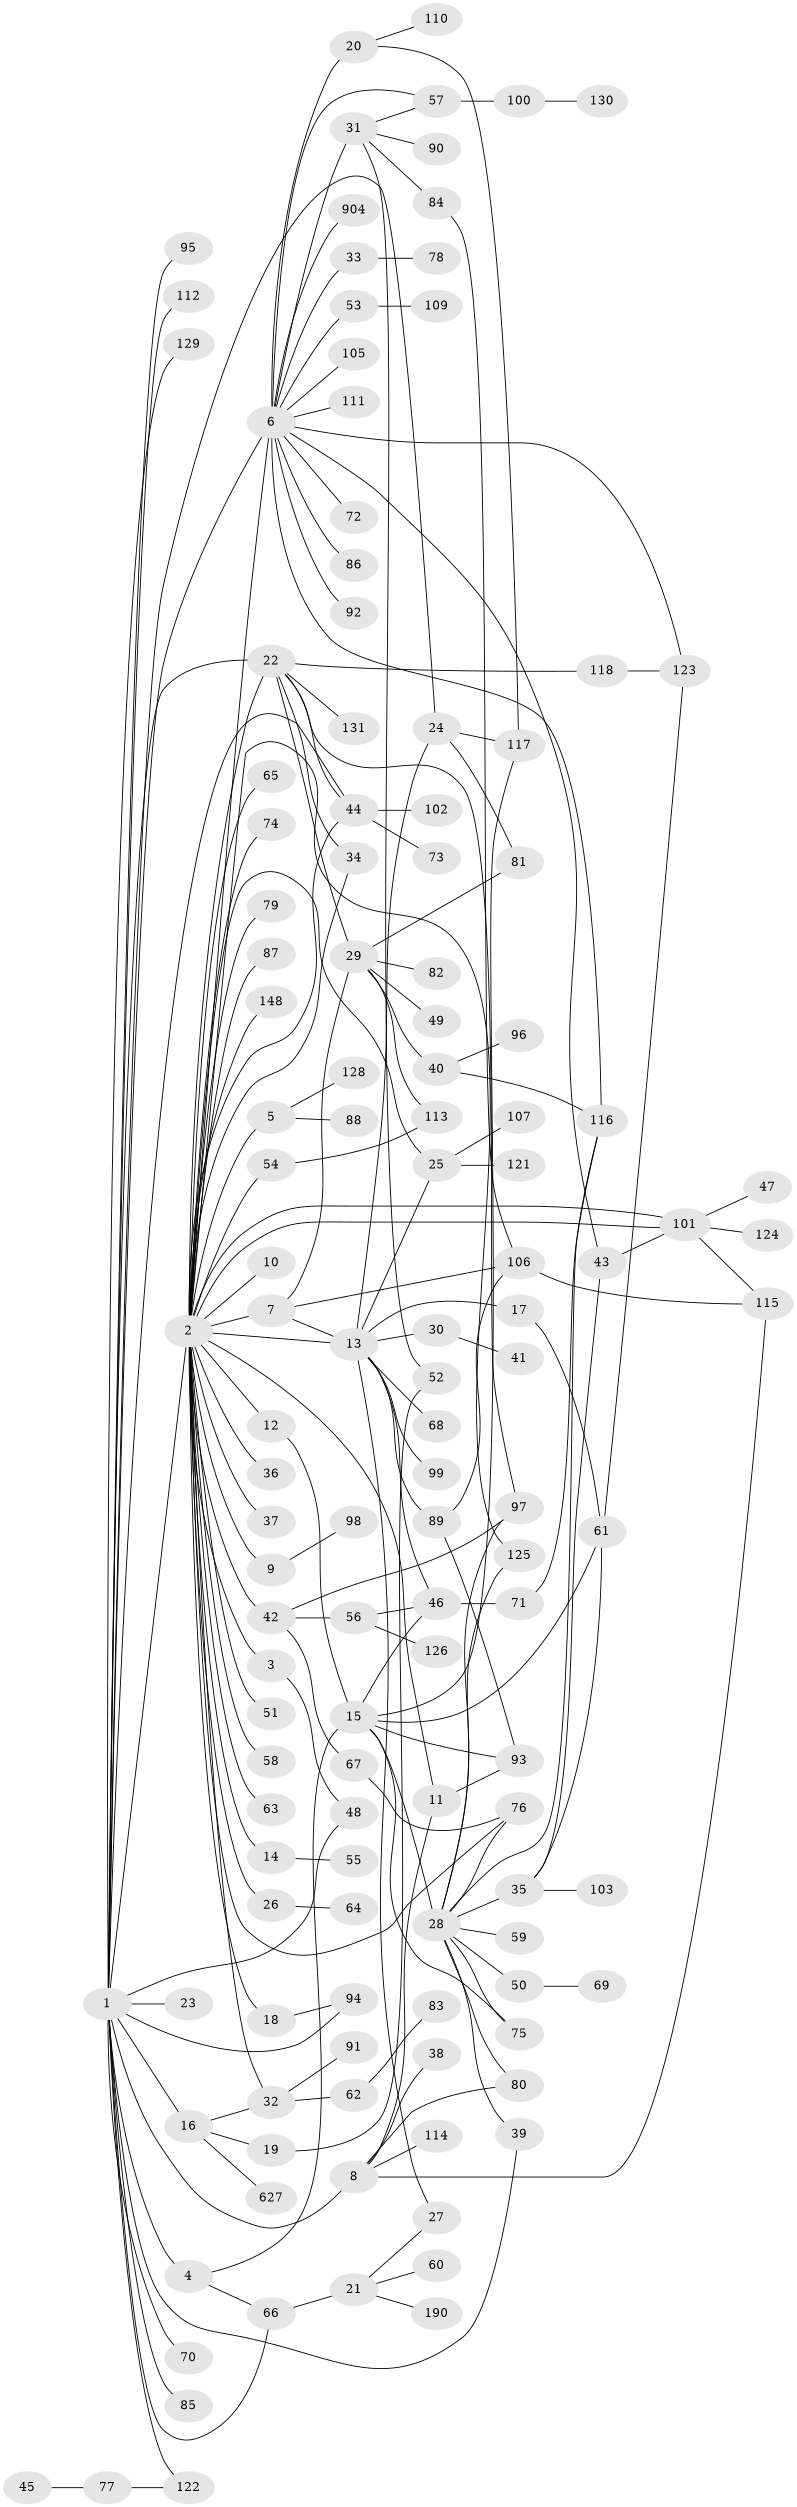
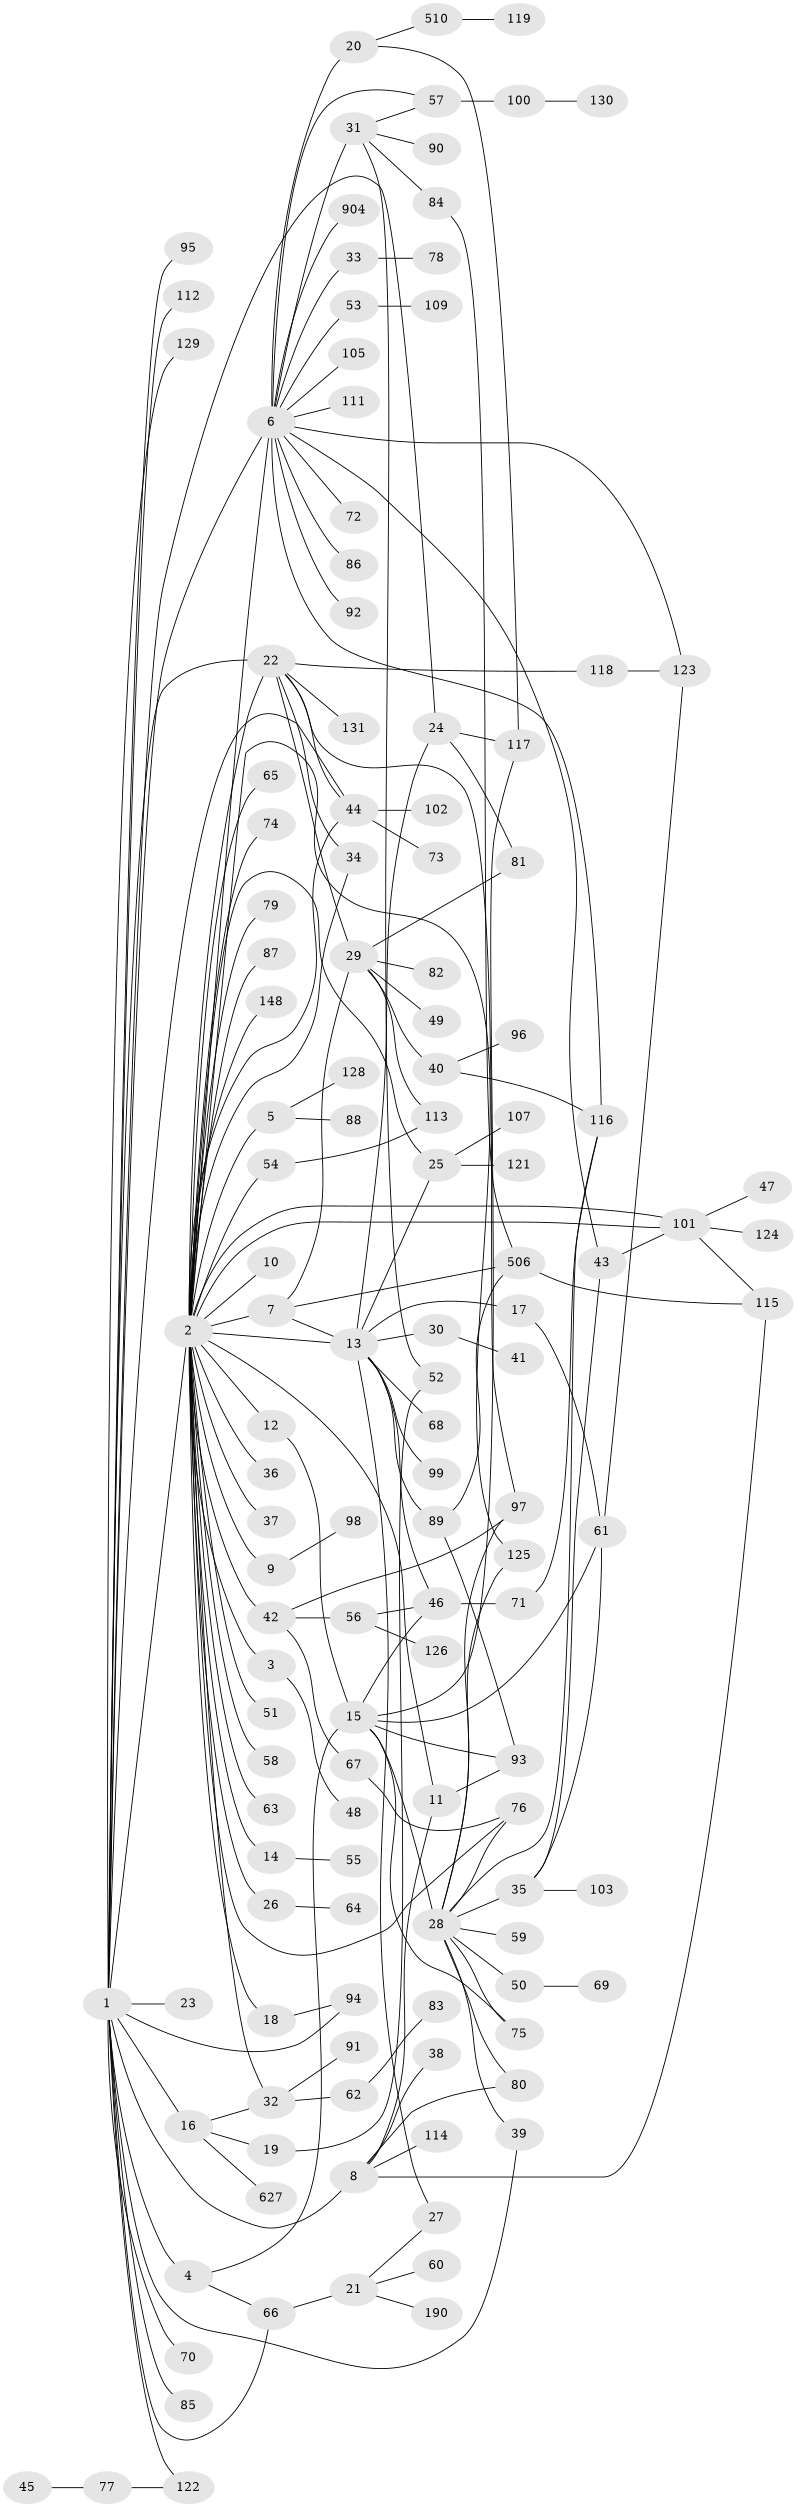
node "110": label "110" -> "510"
node "119": added
node "106": label "106" -> "506"
edge "48" -- "1": removed
